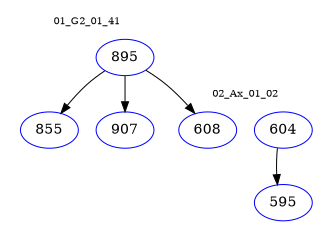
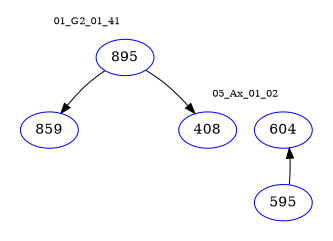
cluster "02_Ax_01_02": label "02_Ax_01_02" -> "05_Ax_01_02"
node "855": label "855" -> "859"
node "907": removed
node "608": label "608" -> "408"
edge "604" -> "595": reversed
